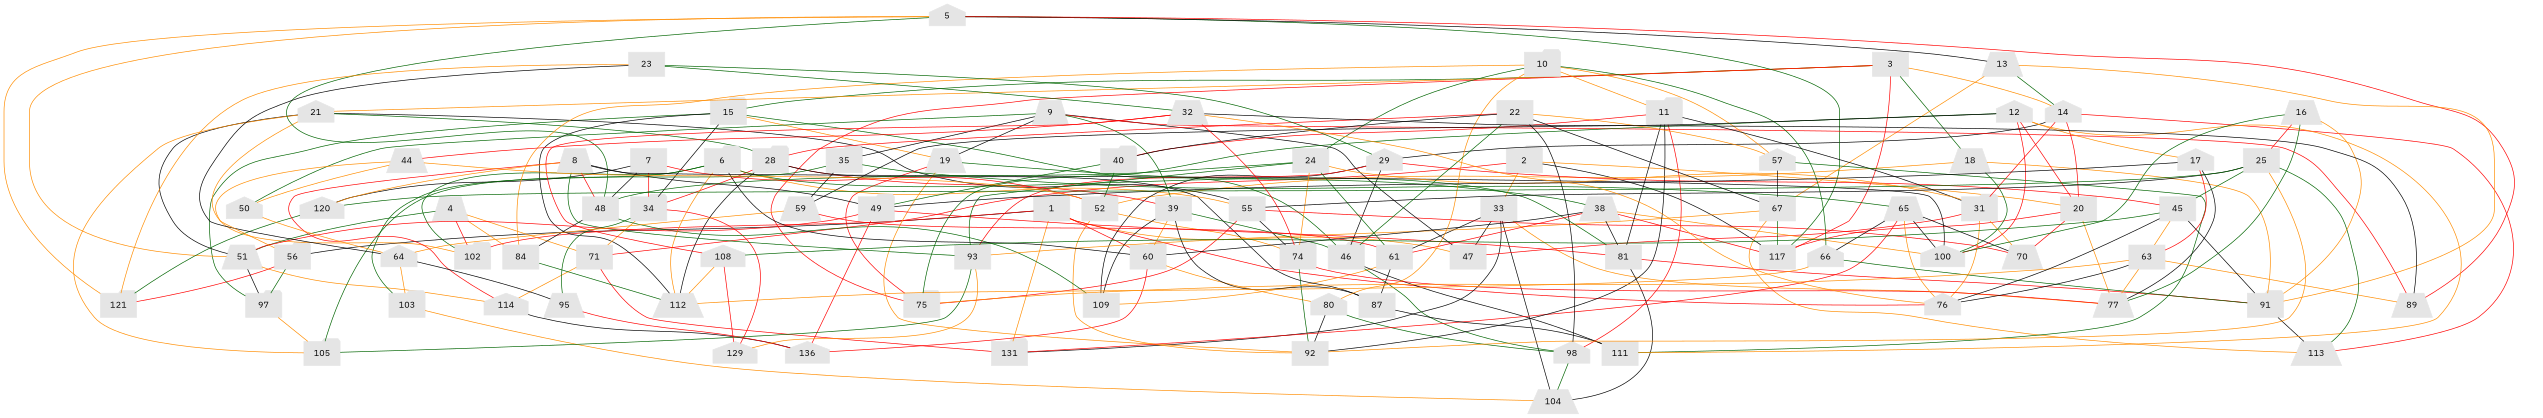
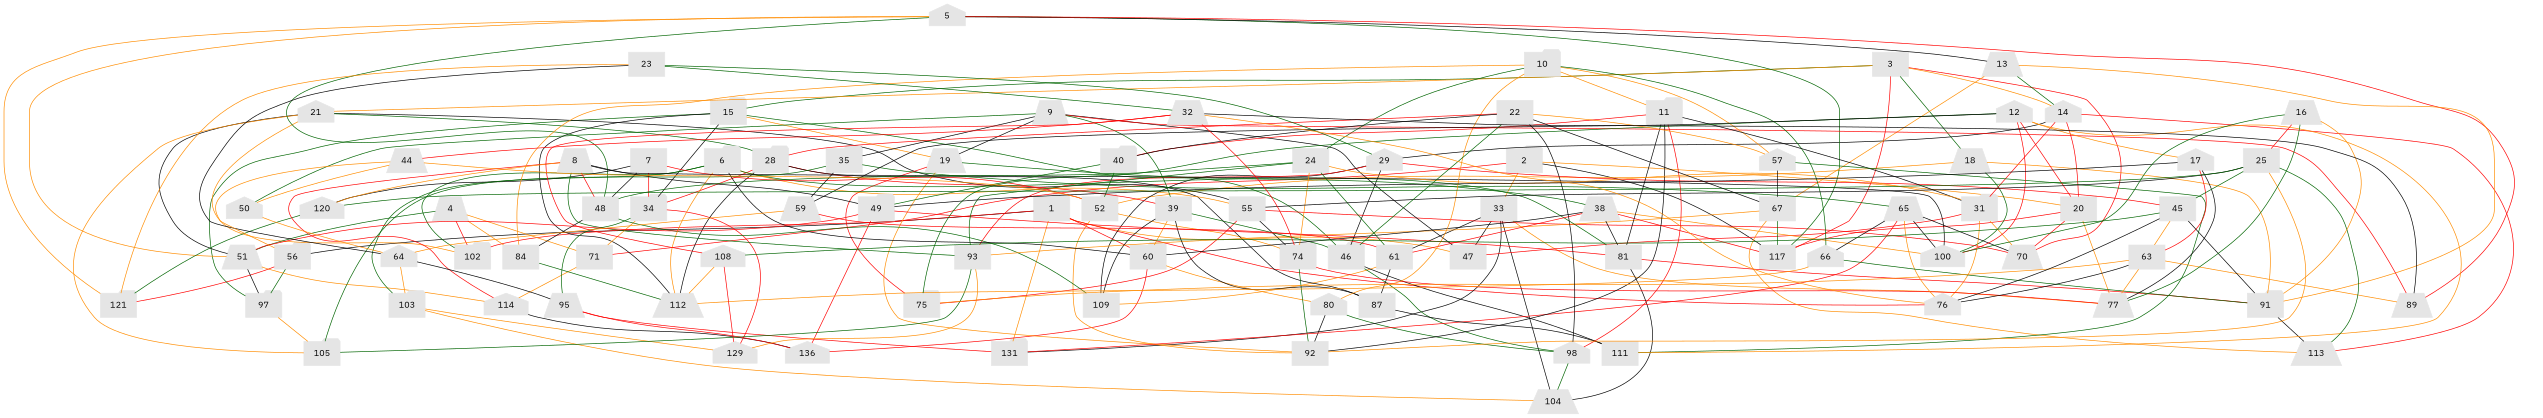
edge "3" -- "75": now "3" -- "70"
edge "103" -- "129": added
edge "71" -- "131": now "95" -- "131"
